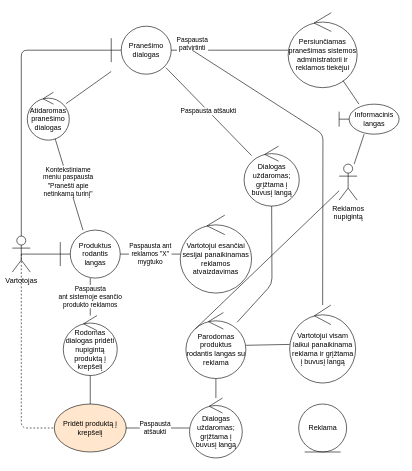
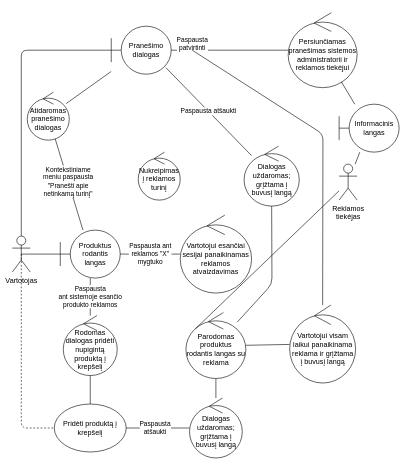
node "Informacinis langas": size 60x30 -> 60x48
node "Nukreipimas į reklamos turinį": added
node "Reklamos nupigintą": label "Reklamos nupigintą" -> "Reklamos tiekėjas"
node "Pridėti produktą į krepšelį": fillcolor #ffe6cc -> #ffffff
node "Reklama": removed
